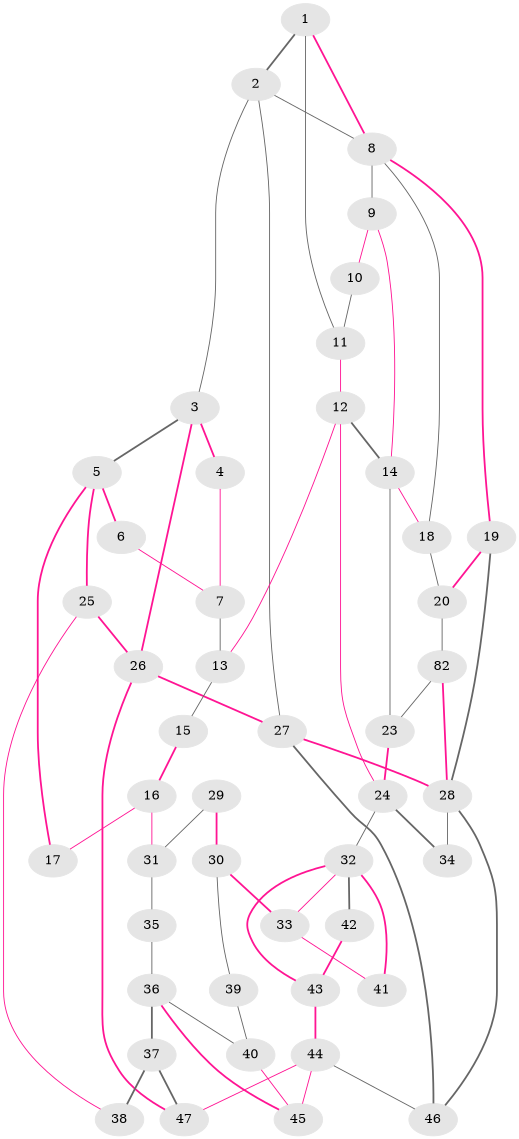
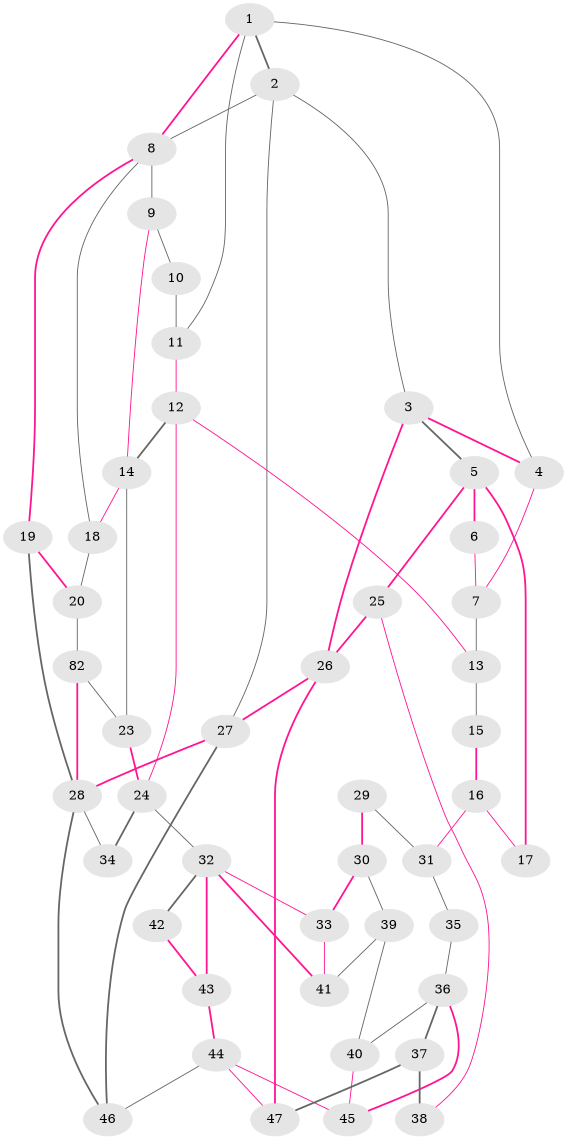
edge "1" -- "4": added
edge "9" -- "10": color deeppink -> gray40
edge "39" -- "41": added
